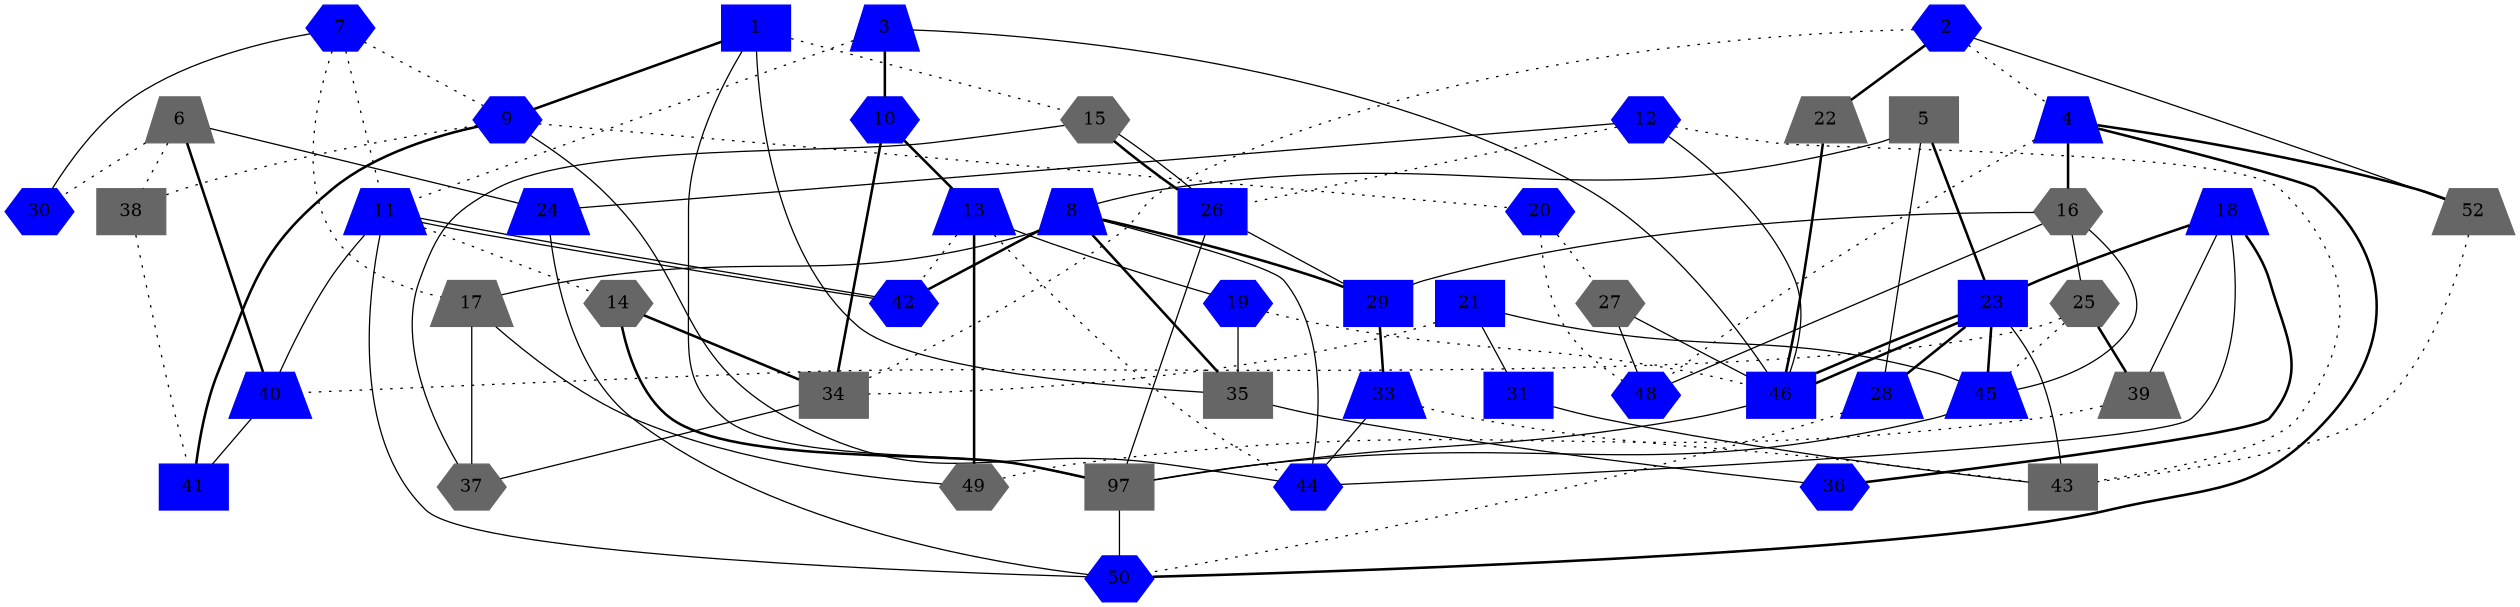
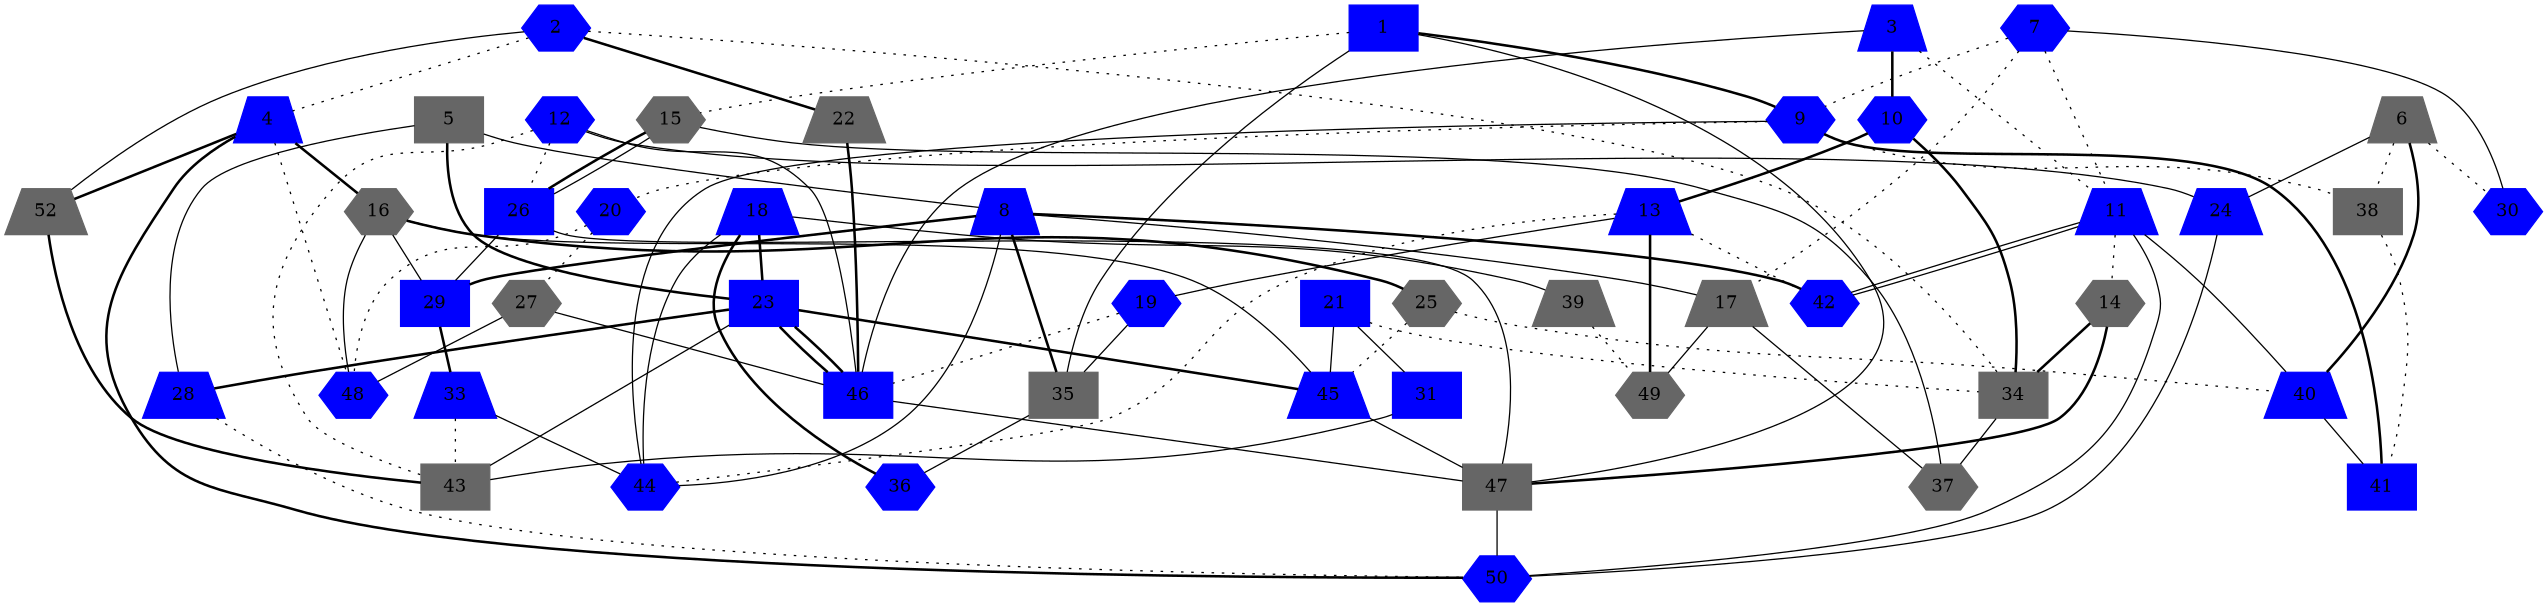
edge "16" -- "25": style solid -> bold
edge "25" -- "39": removed
edge "52" -- "43": style dotted -> bold
node "97": label "97" -> "47"
